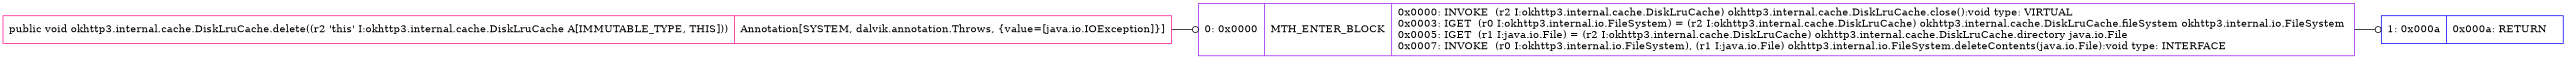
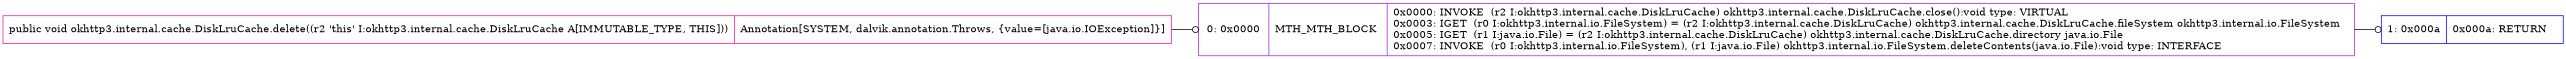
node "0: 0x0000": text "MTH_ENTER_BLOCK" -> "MTH_MTH_BLOCK"
